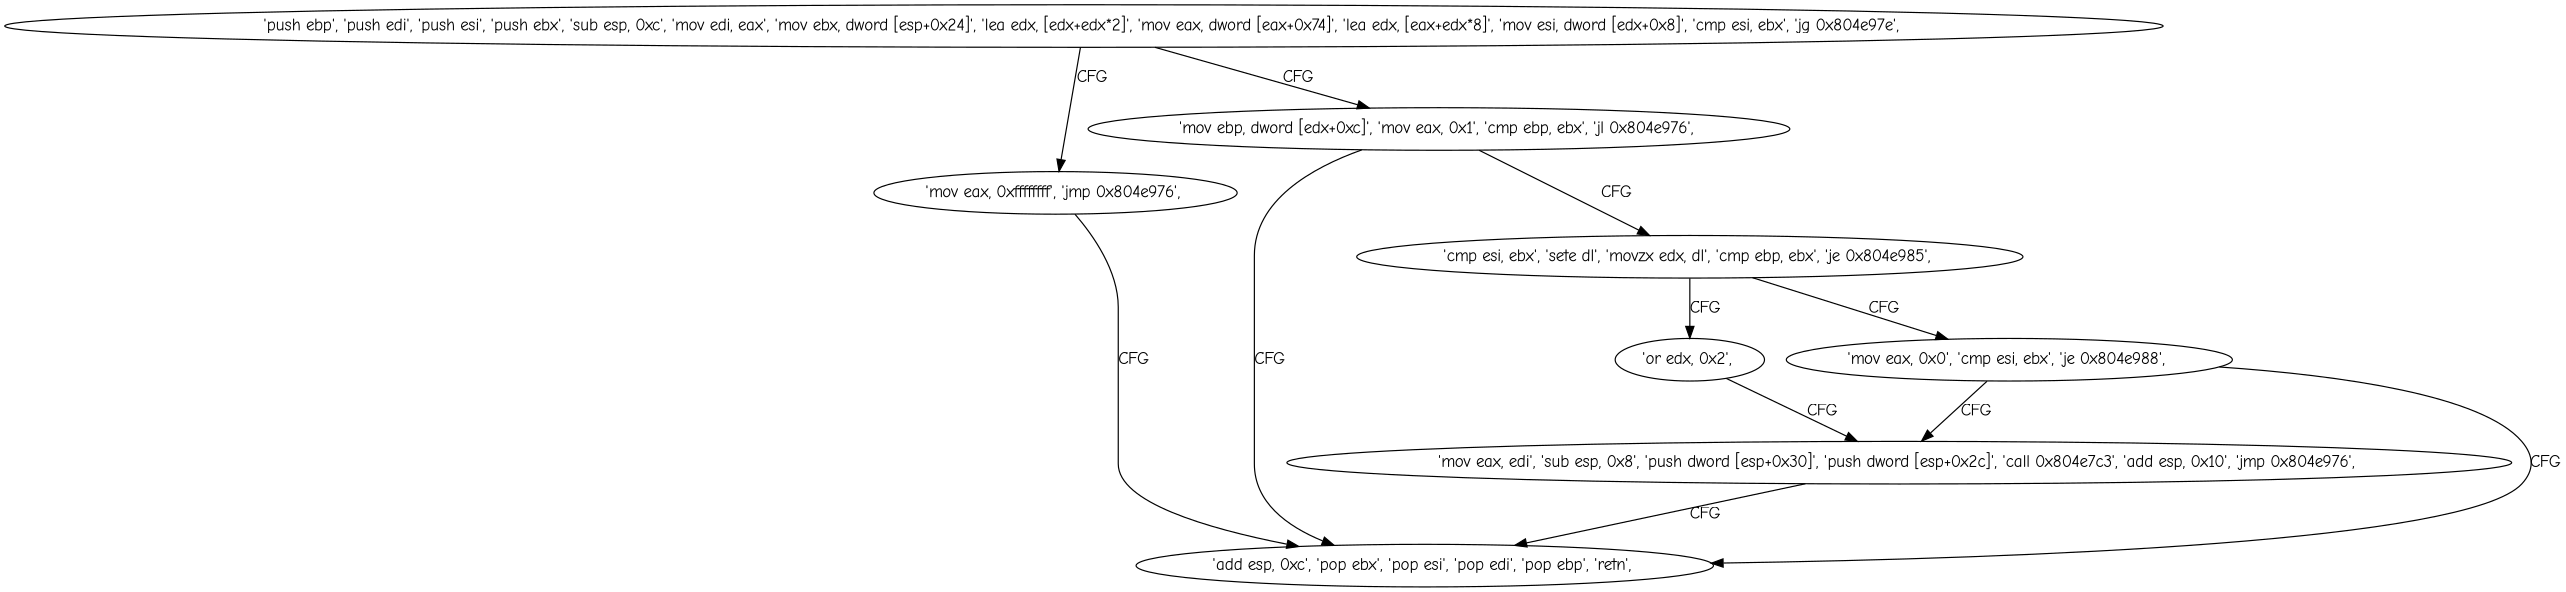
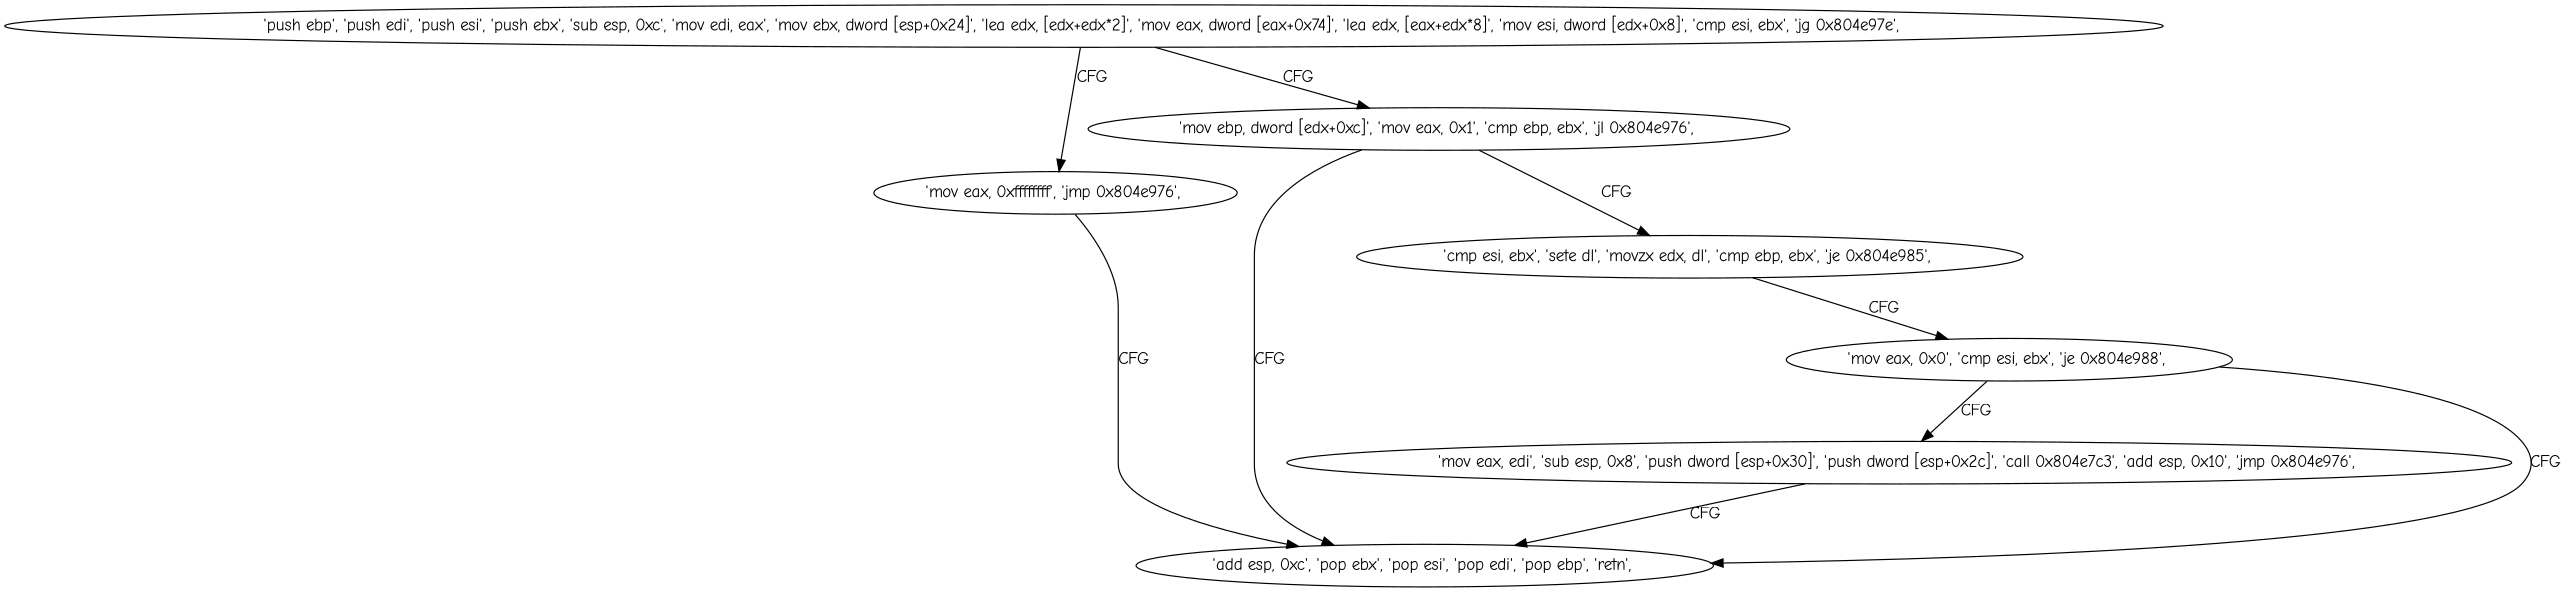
node "'or edx, 0x2',": removed
